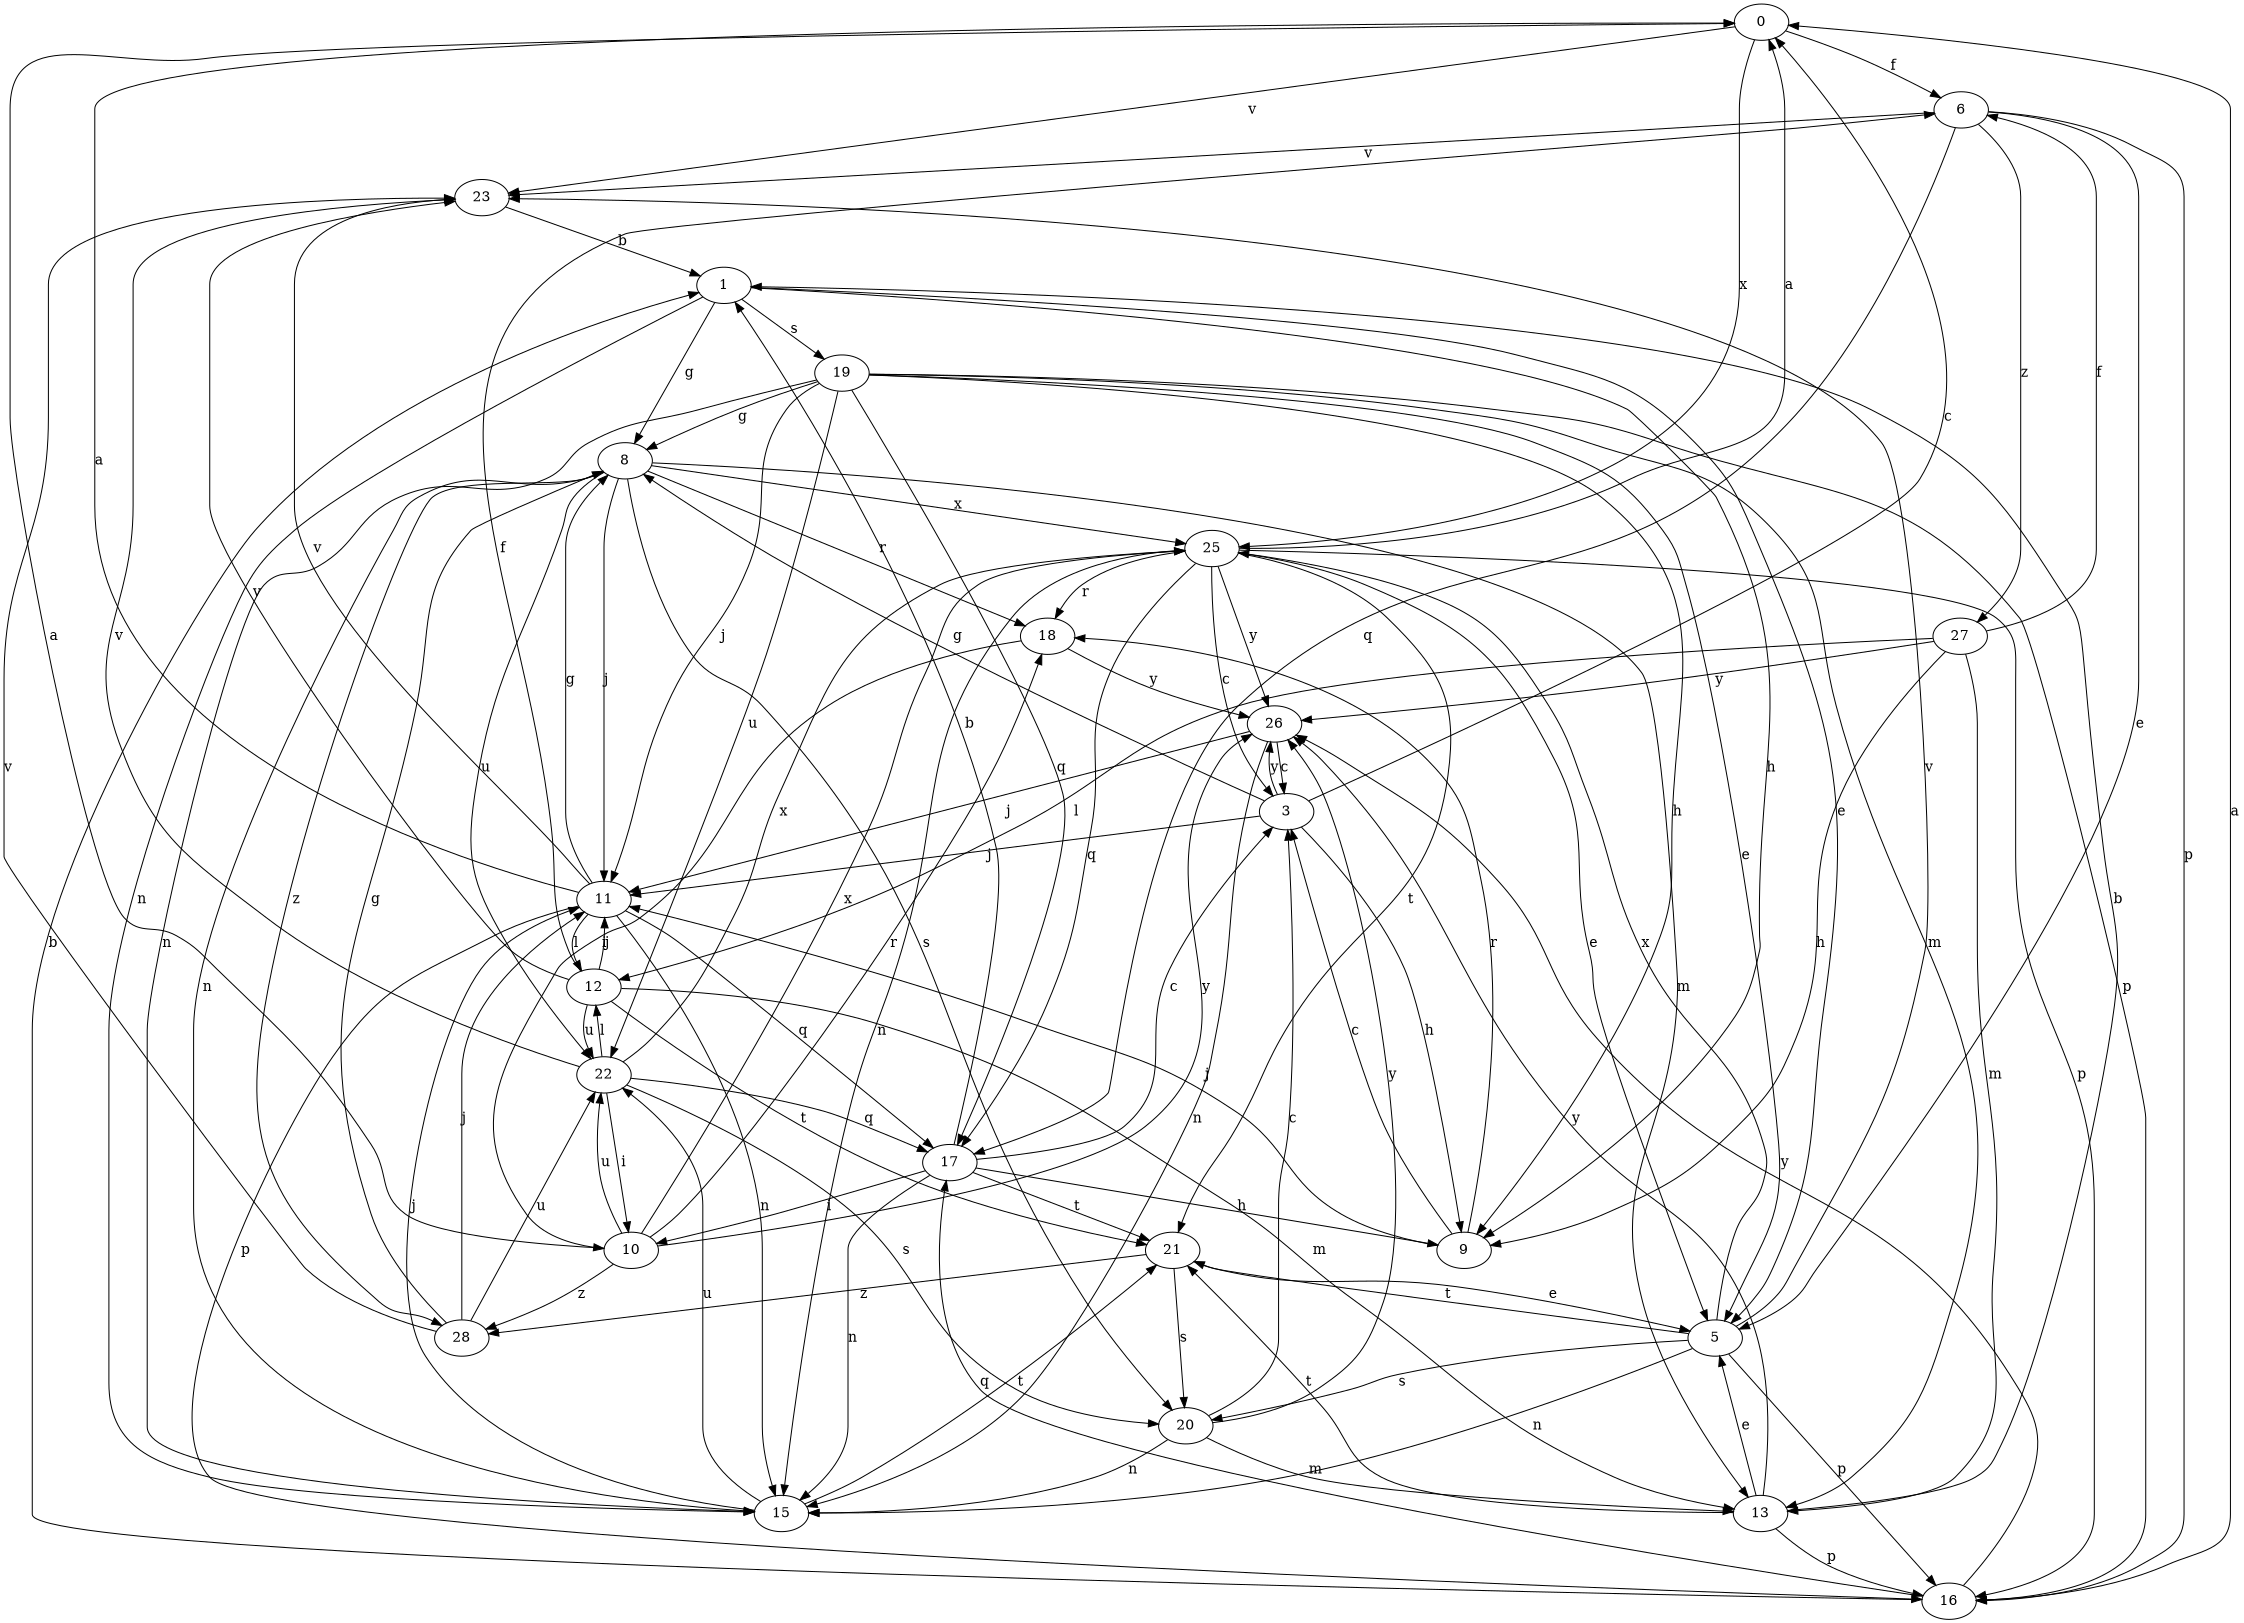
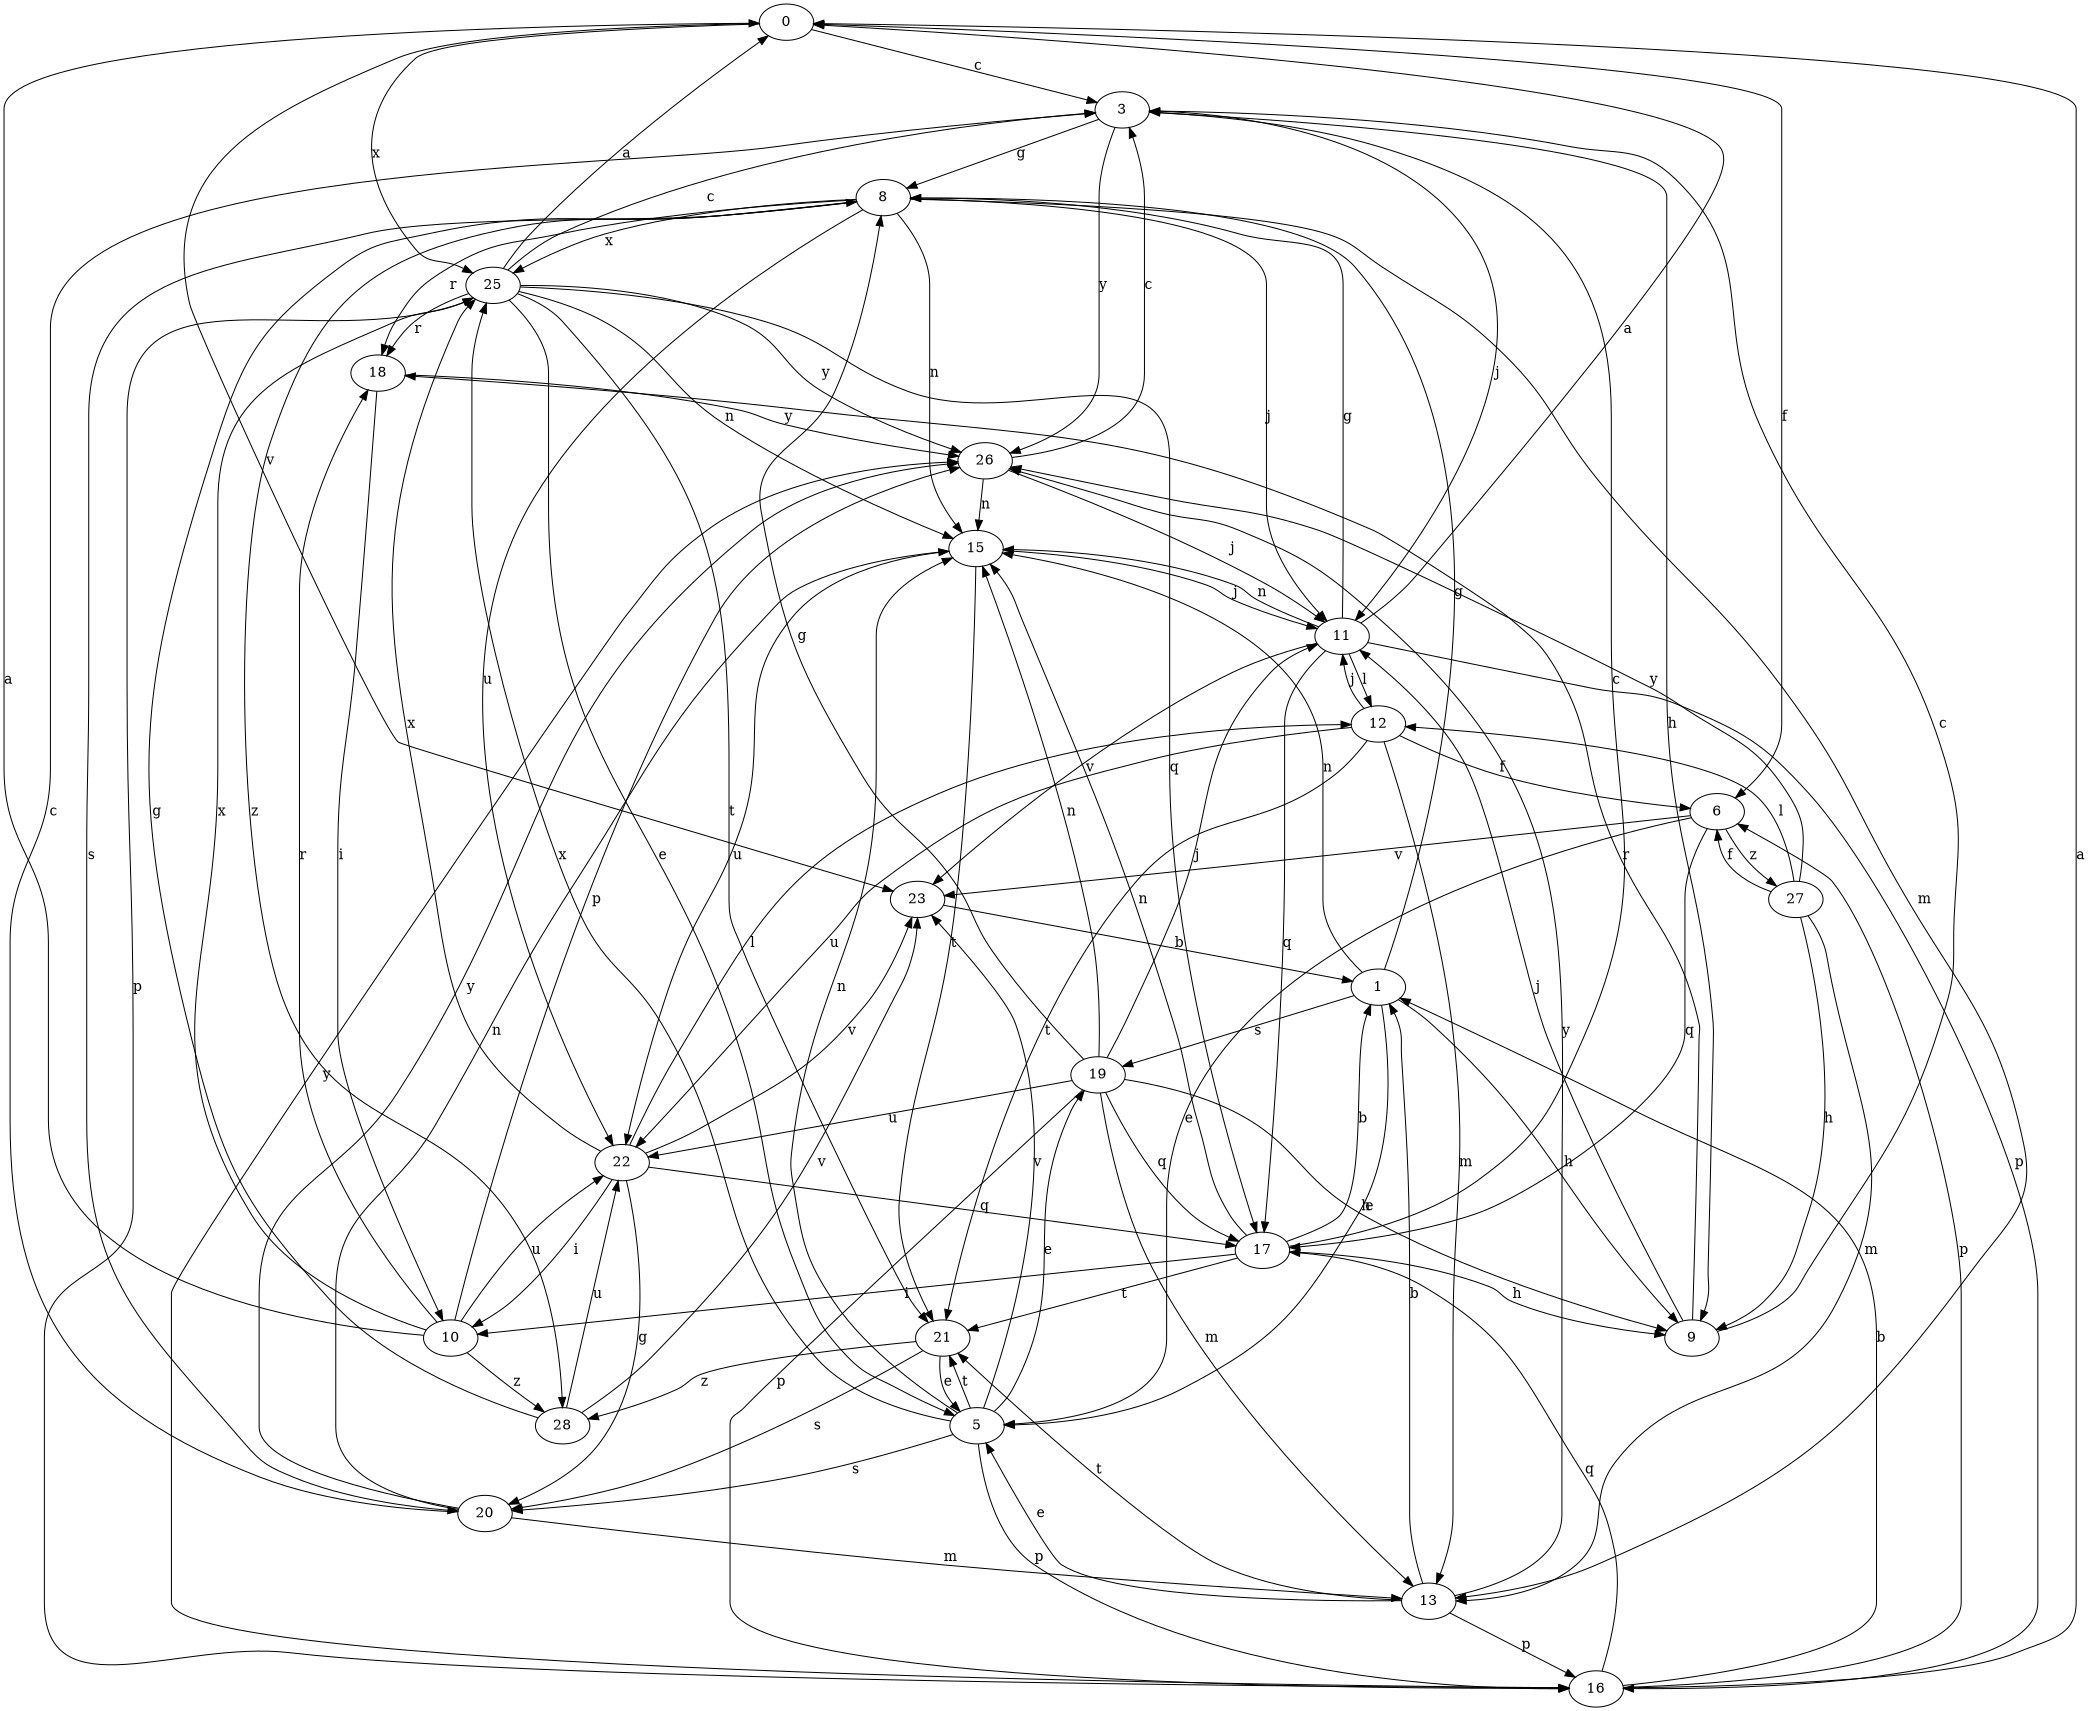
edge "19" -> "5": reversed
edge "12" -> "23": removed, label "v"
edge "3" -> "0": reversed
edge "6" -> "16": reversed
edge "10" -> "26": label "y" -> "p"
edge "28" -> "11": removed, label "j"
edge "22" -> "20": label "s" -> "g"
